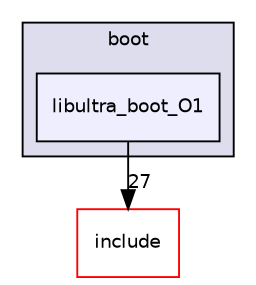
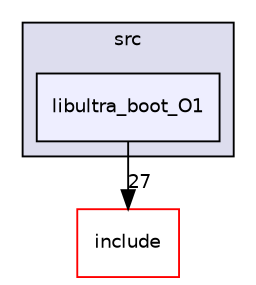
cluster "boot": label "boot" -> "src"
